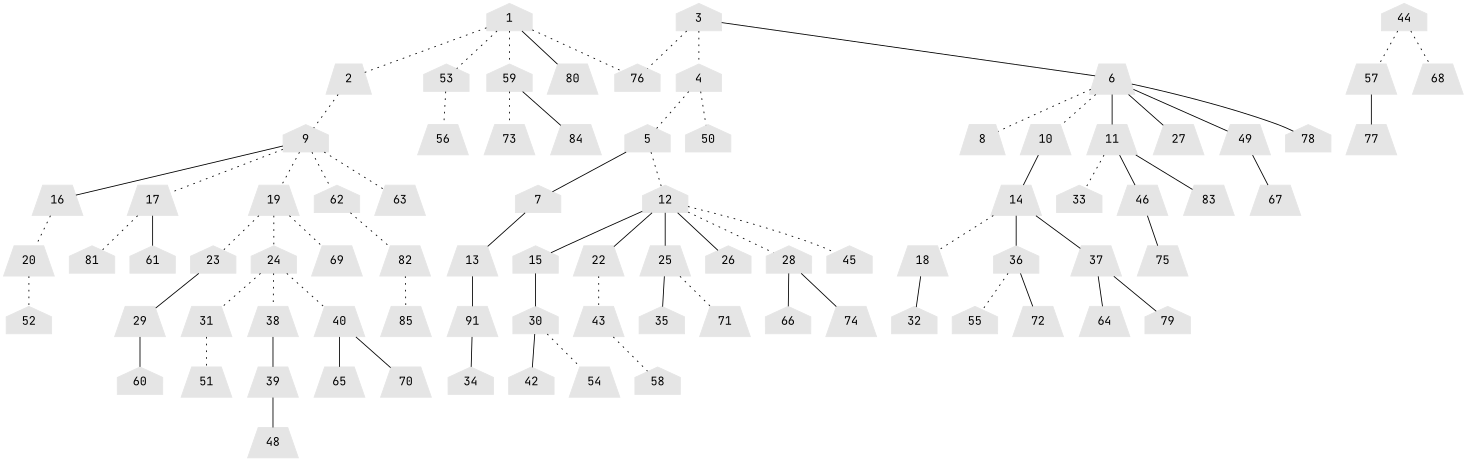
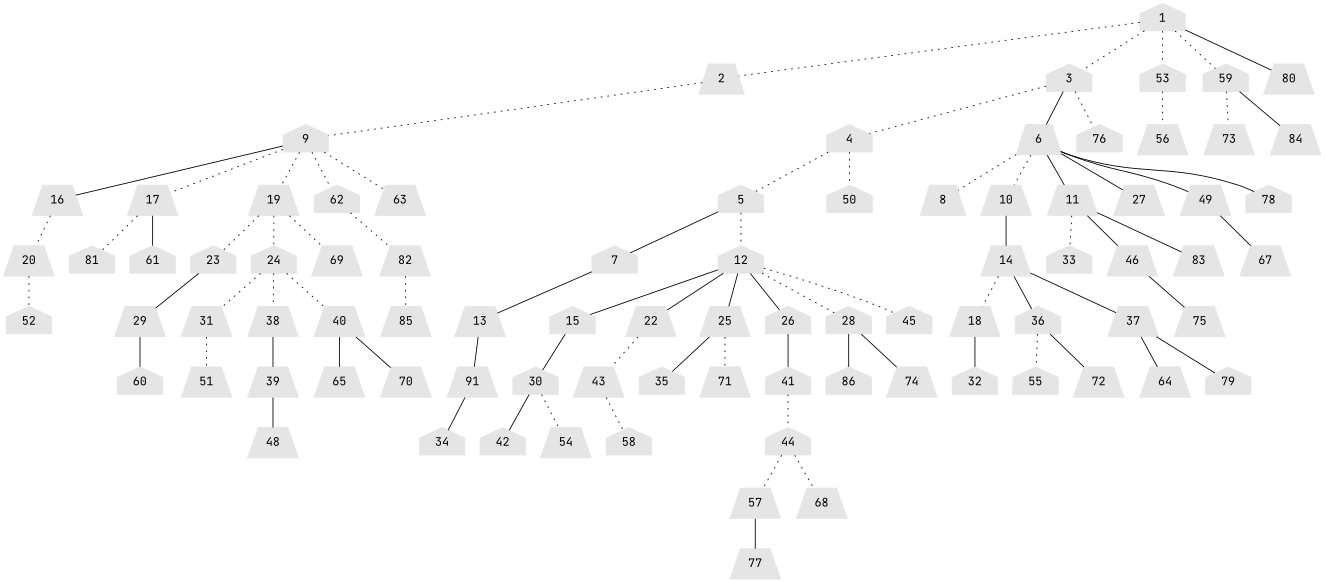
edge "1" -- "76": now "1" -- "3"
node "66": label "66" -> "86"
node "41": added
